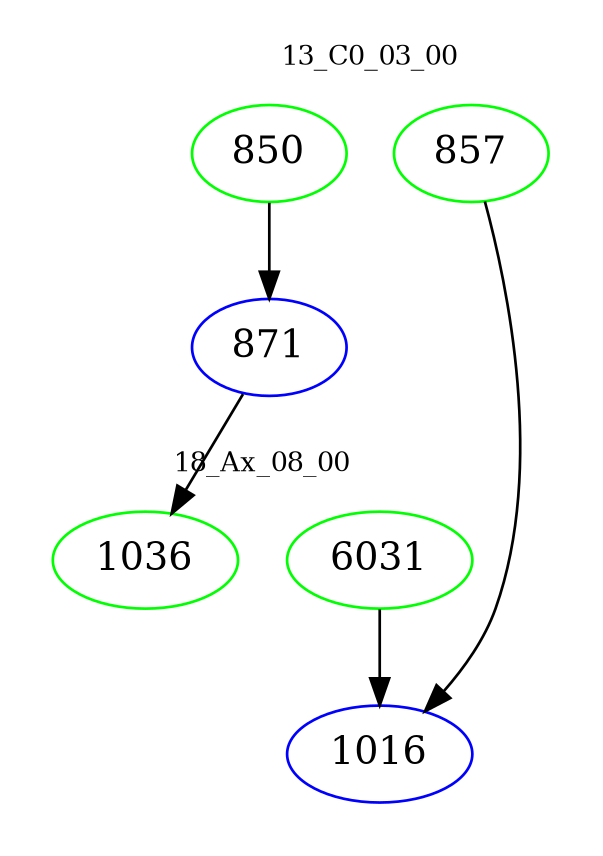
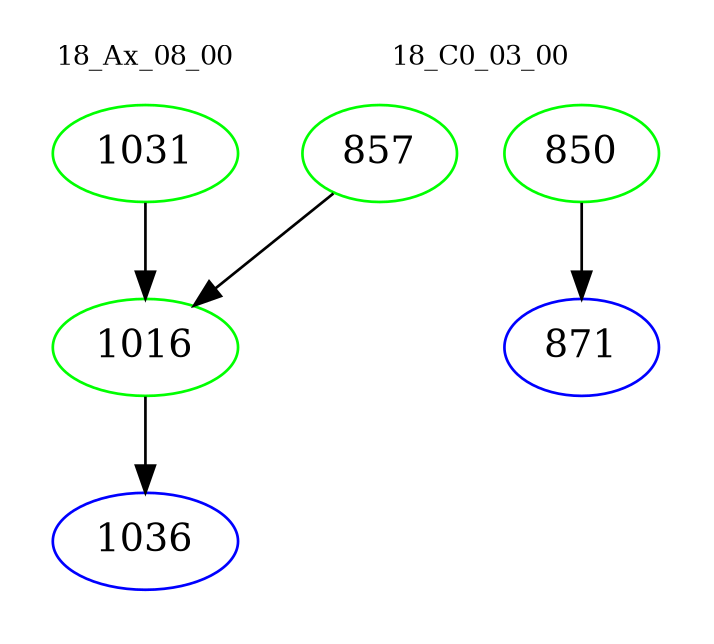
cluster "13_C0_03_00": label "13_C0_03_00" -> "18_C0_03_00"
edge "871" -> "1036": now "1016" -> "1036"
node "1036": color green -> blue
node "6031": label "6031" -> "1031"
node "1016": color blue -> green
